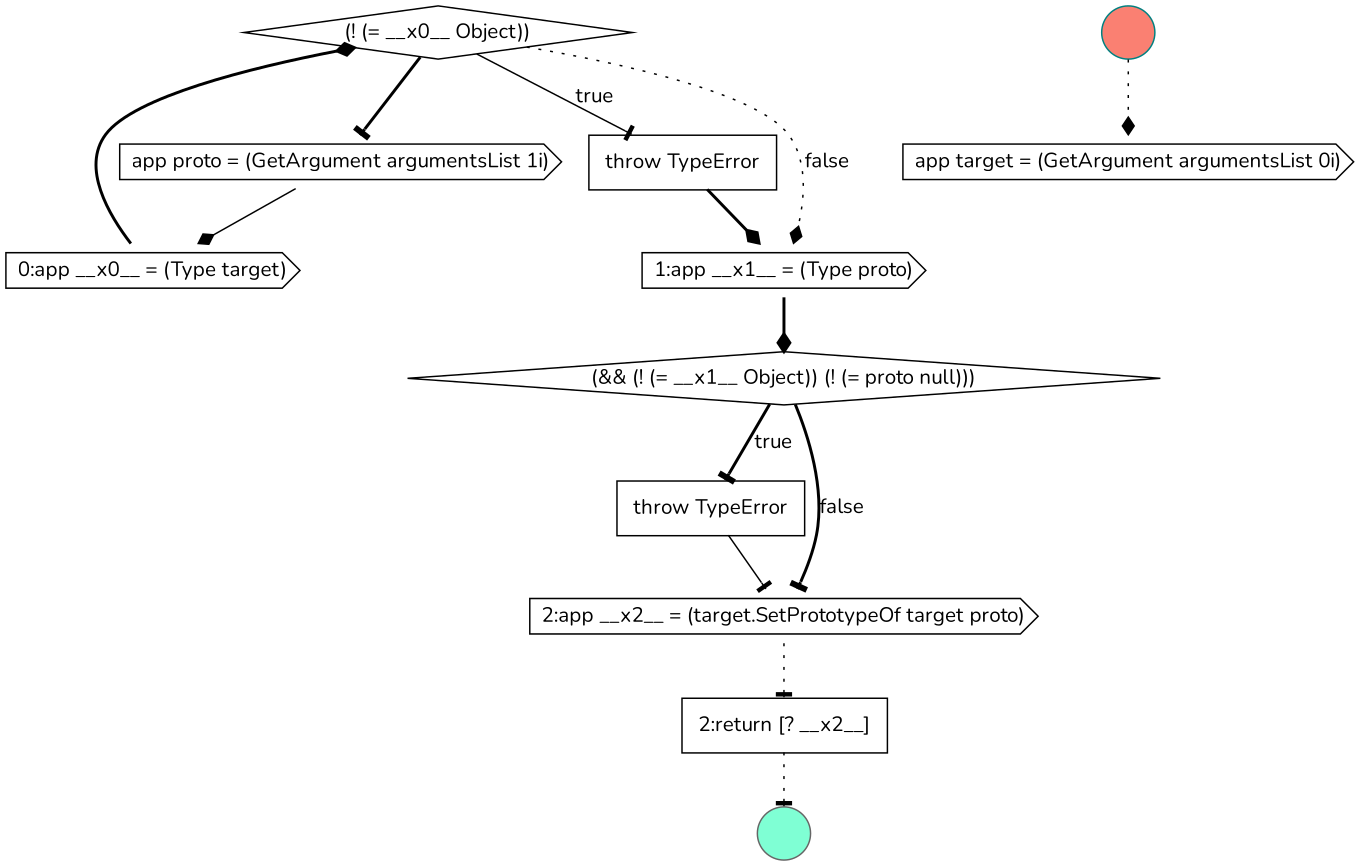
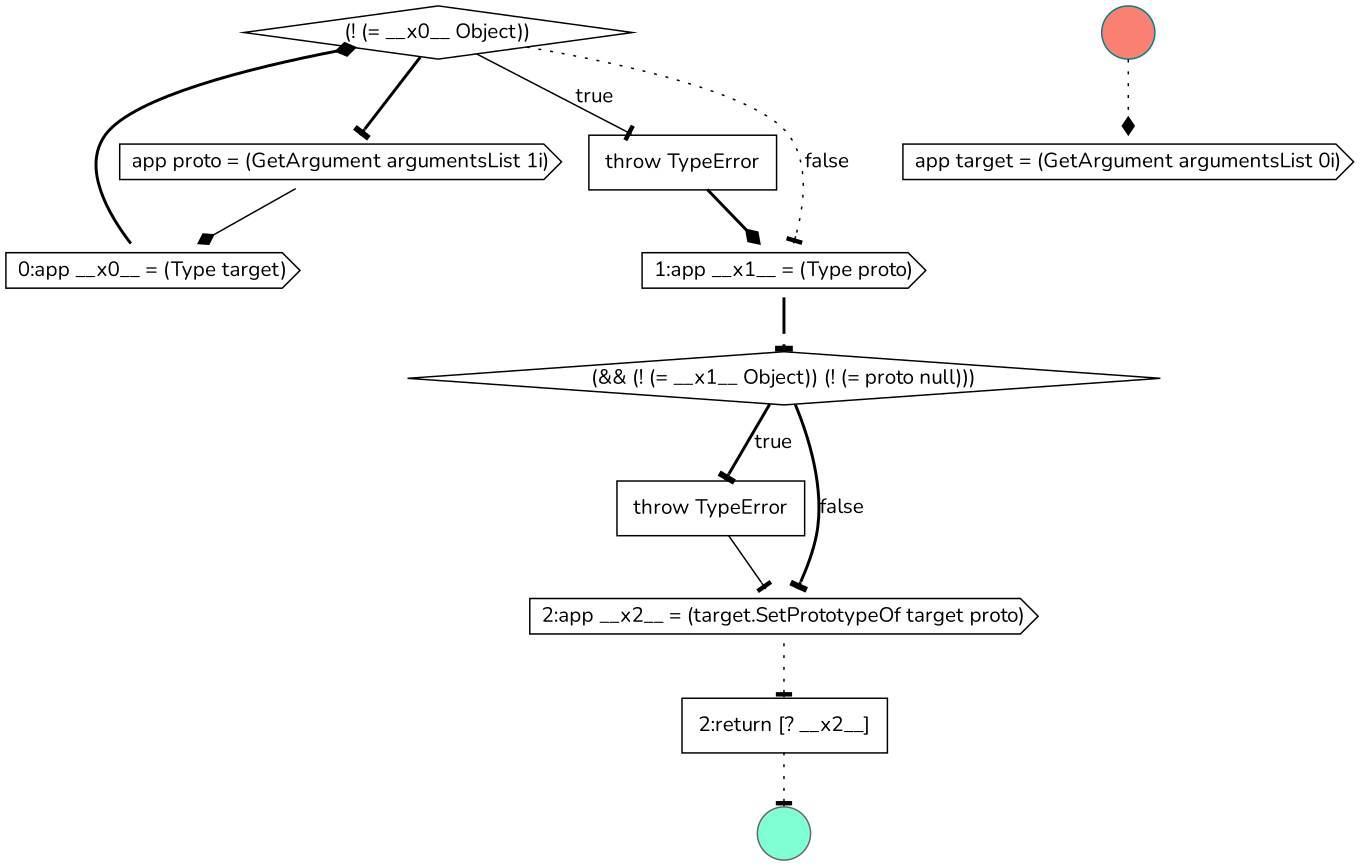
edge "(! (= __x0__ Object))" -> "1:app __x1__ = (Type proto)": arrowhead diamond -> tee
edge "1:app __x1__ = (Type proto)" -> "(&& (! (= __x1__ Object)) (! (= proto null)))": arrowhead diamond -> tee
